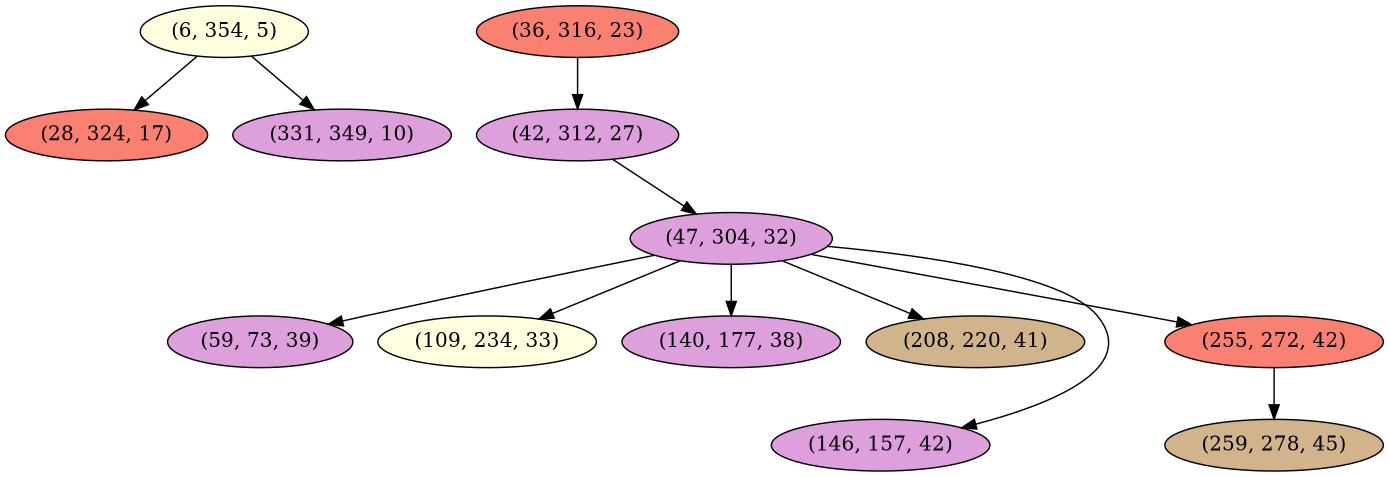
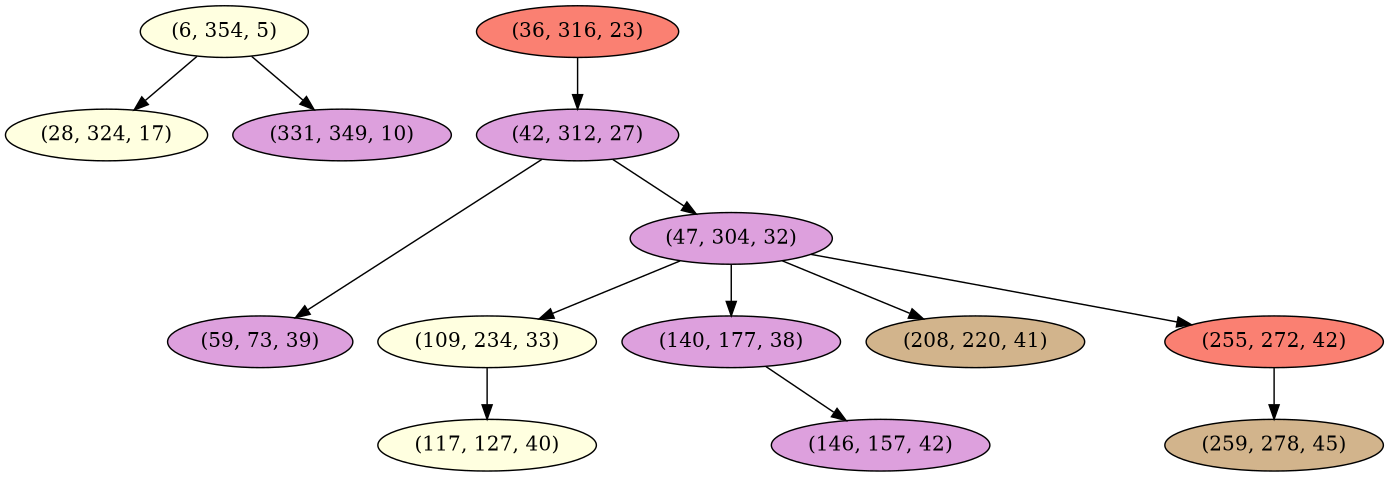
node "(28, 324, 17)": fillcolor salmon -> lightyellow
edge "(47, 304, 32)" -> "(59, 73, 39)": now "(42, 312, 27)" -> "(59, 73, 39)"
edge "(47, 304, 32)" -> "(146, 157, 42)": now "(140, 177, 38)" -> "(146, 157, 42)"
node "(117, 127, 40)": added
